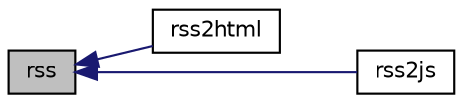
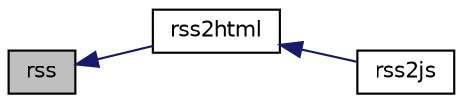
edge "rss2js" -> "rss": now "rss2js" -> "rss2html"
